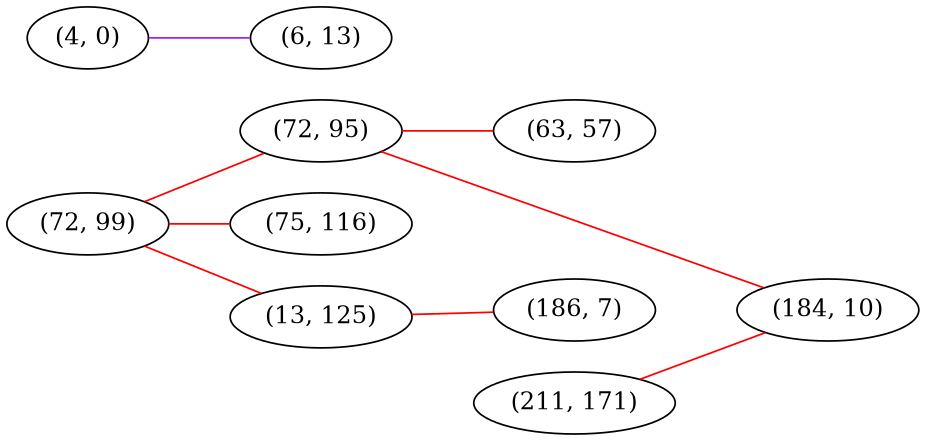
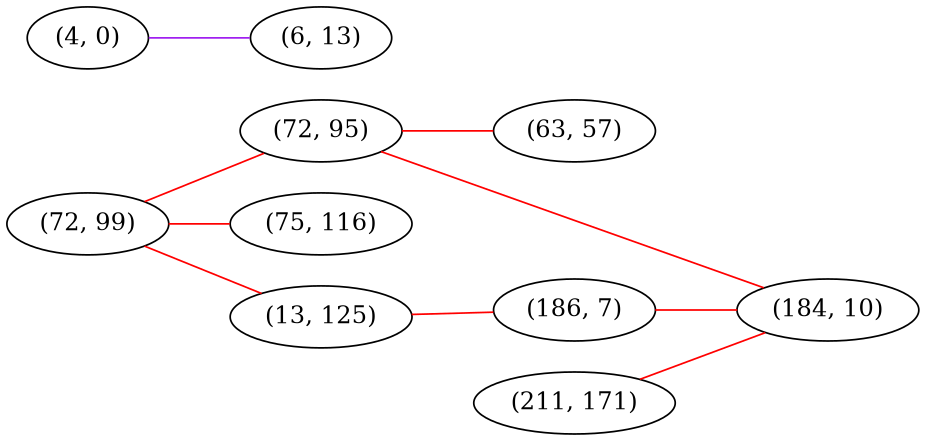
edge "(186, 7)" -- "(184, 10)": added
